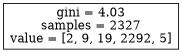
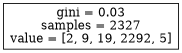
node "gini = 4.03 samples = 2327 value = [2, 9, 19, 2292, 5]": label "gini = 4.03 samples = 2327 value = [2, 9, 19, 2292, 5]" -> "gini = 0.03 samples = 2327 value = [2, 9, 19, 2292, 5]"
